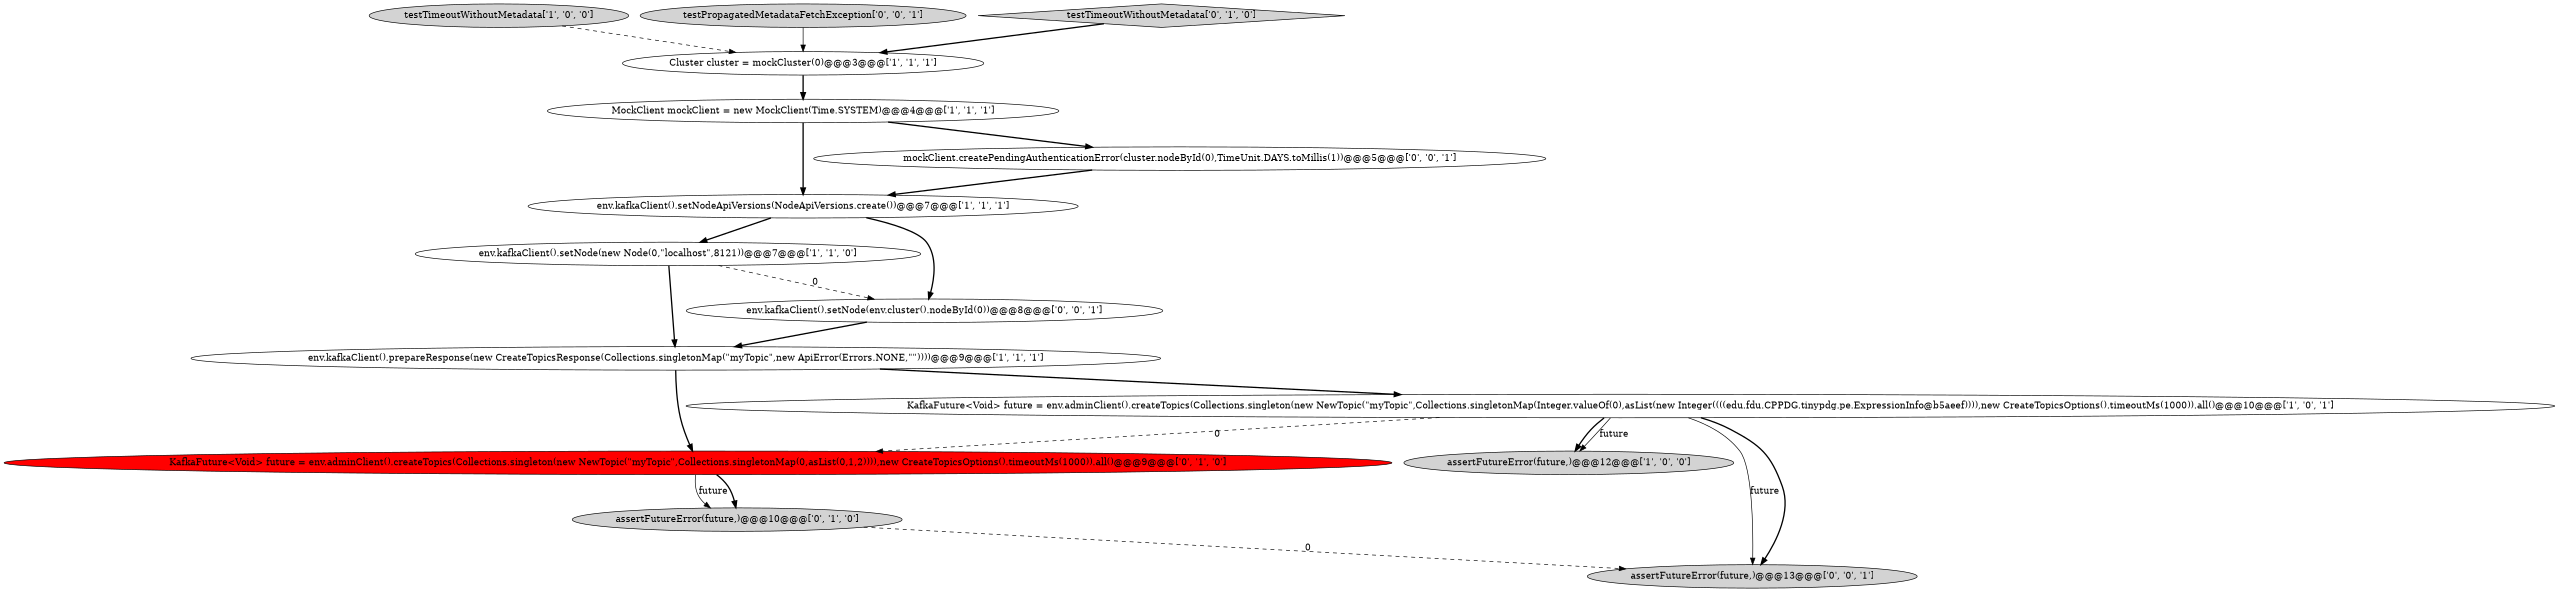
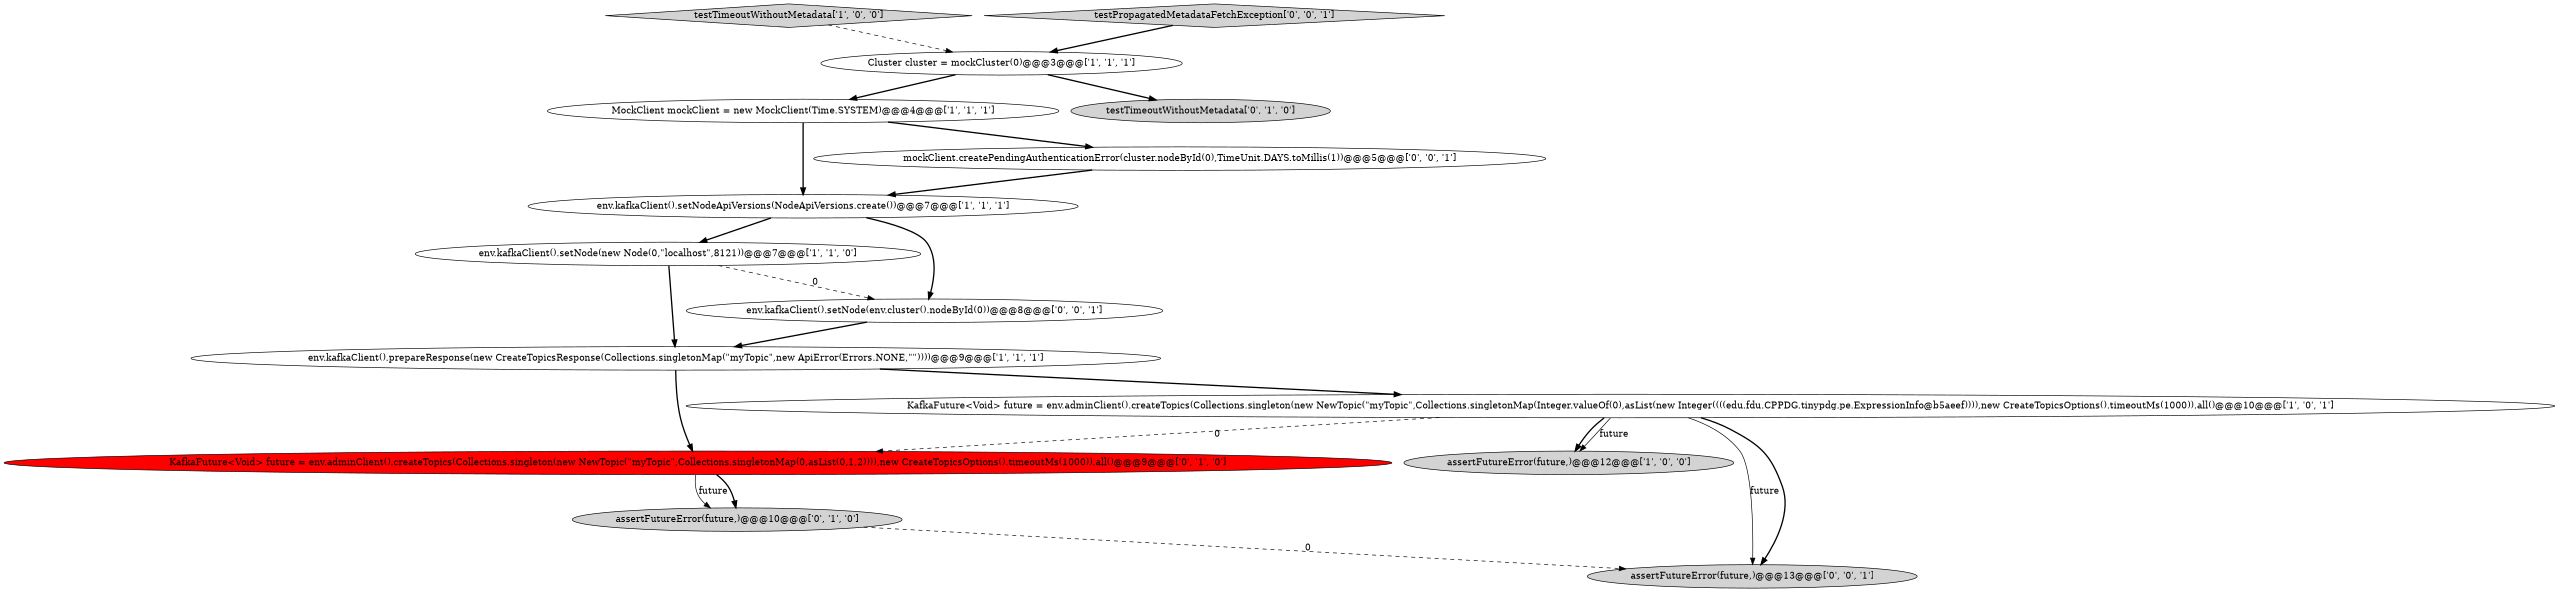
node "testTimeoutWithoutMetadata['1', '0', '0']": shape ellipse -> diamond
node "testPropagatedMetadataFetchException['0', '0', '1']": shape ellipse -> diamond
node "testTimeoutWithoutMetadata['0', '1', '0']": shape diamond -> ellipse
edge "testPropagatedMetadataFetchException['0', '0', '1']" -> "Cluster cluster = mockCluster(0)@@@3@@@['1', '1', '1']": style solid -> bold
edge "testTimeoutWithoutMetadata['0', '1', '0']" -> "Cluster cluster = mockCluster(0)@@@3@@@['1', '1', '1']": reversed
